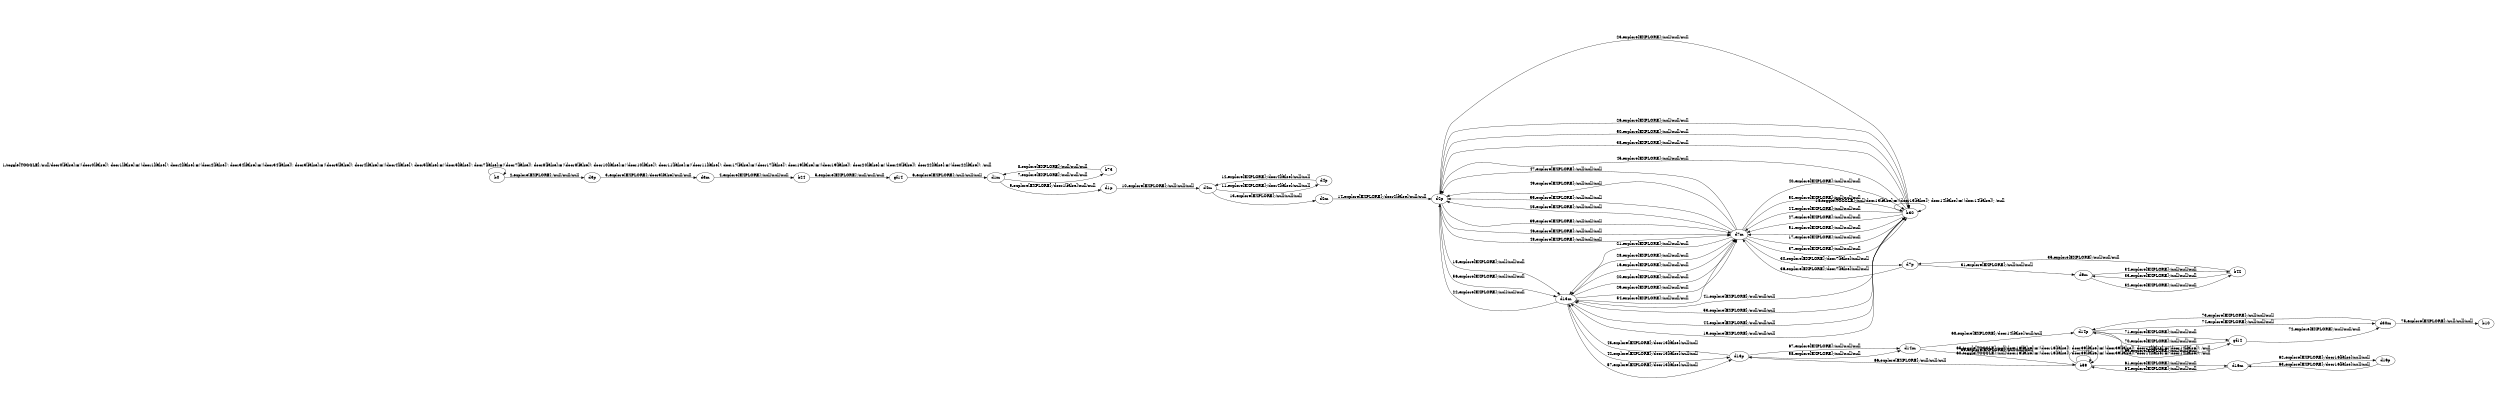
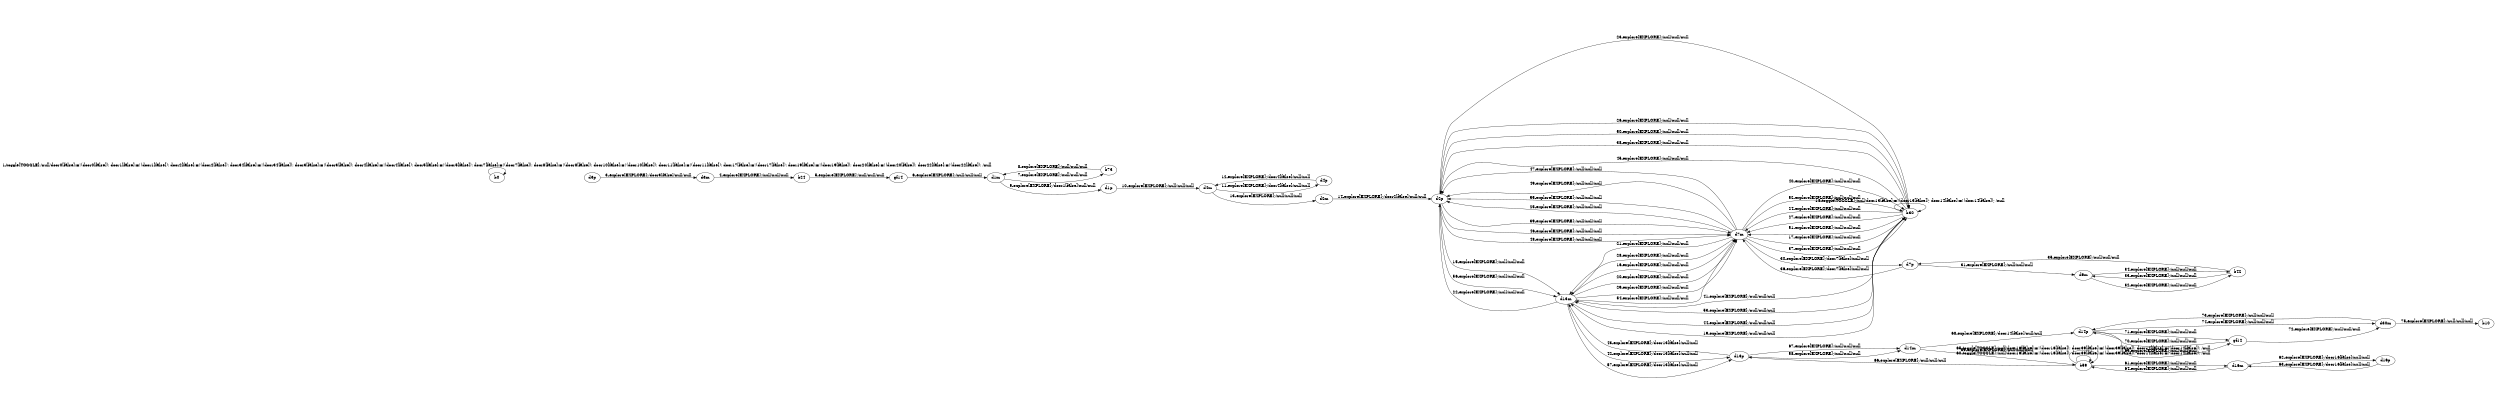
edge "b0" -> "d3p": removed, label "2-explore[EXPLORE];/null/null/null"
